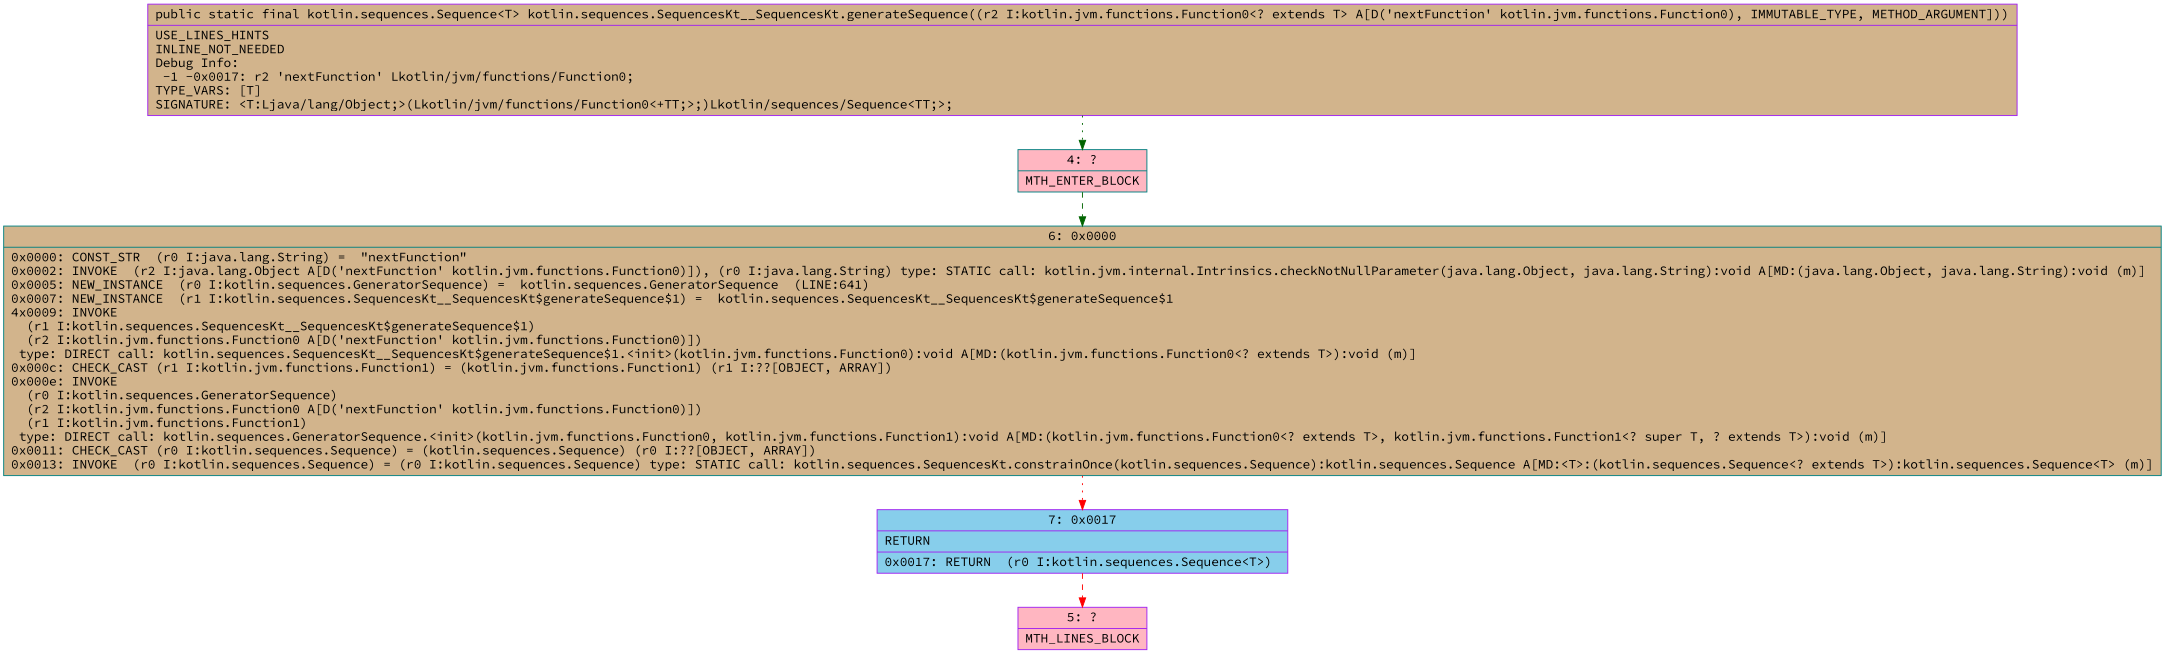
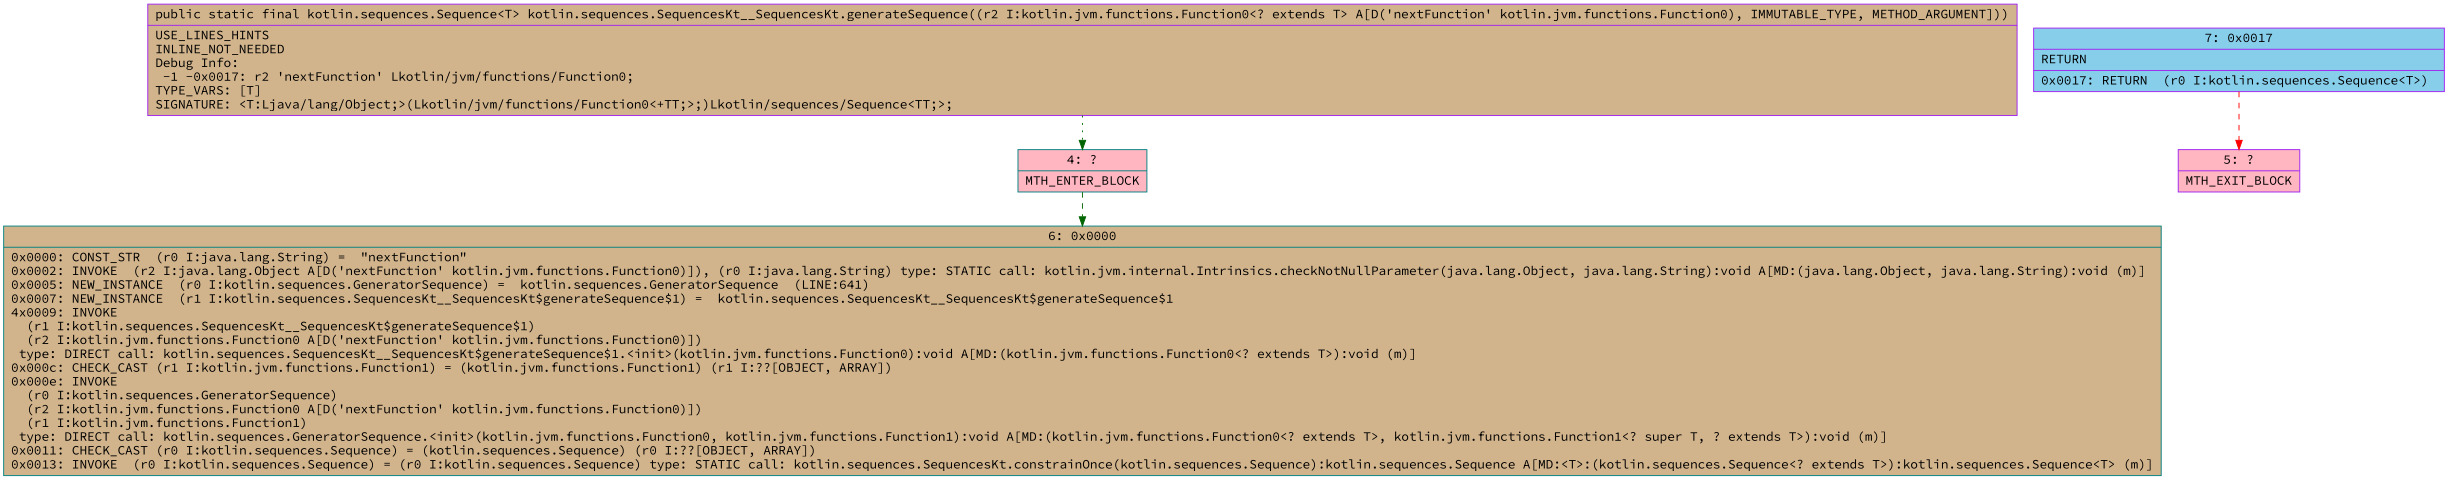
edge "6: 0x0000" -> "7: 0x0017": removed
node "5: ?": text "MTH_LINES_BLOCK" -> "MTH_EXIT_BLOCK"
